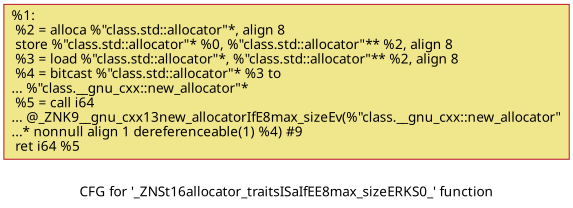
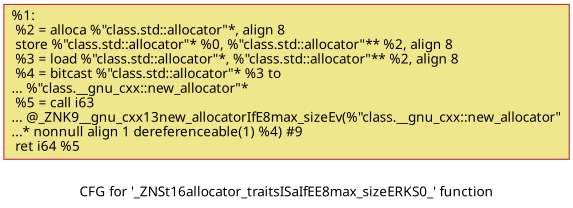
node "%1:": text "%5 = call i64" -> "%5 = call i63"
